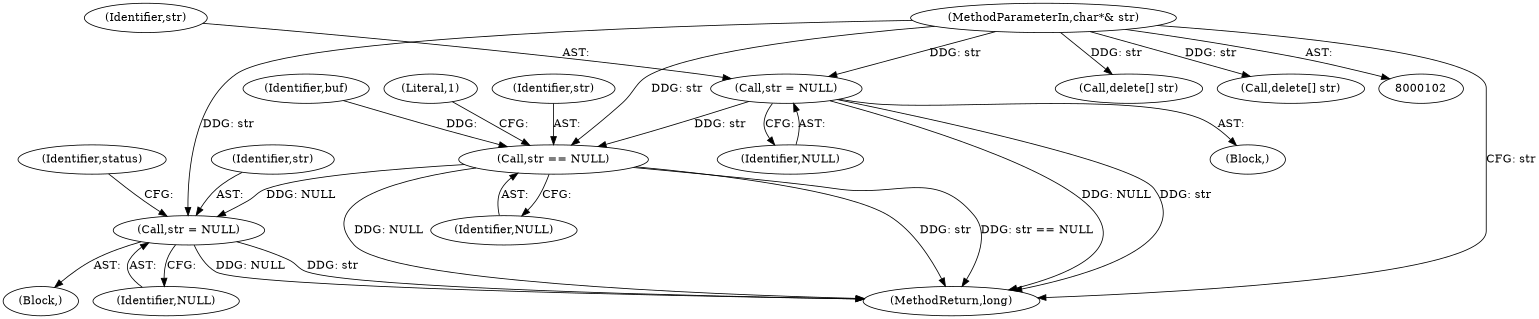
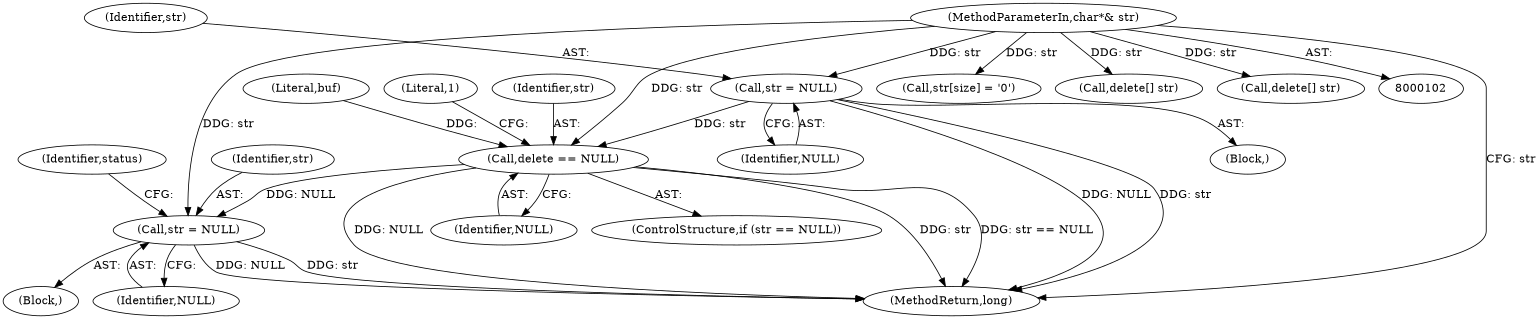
node "(Identifier,buf)": label "(Identifier,buf)" -> "(Literal,buf)"
node "(Call,str[size] = '0')": added
node "(Call,str == NULL)": label "(Call,str == NULL)" -> "(Call,delete == NULL)"
node "(ControlStructure,if (str == NULL))": added
